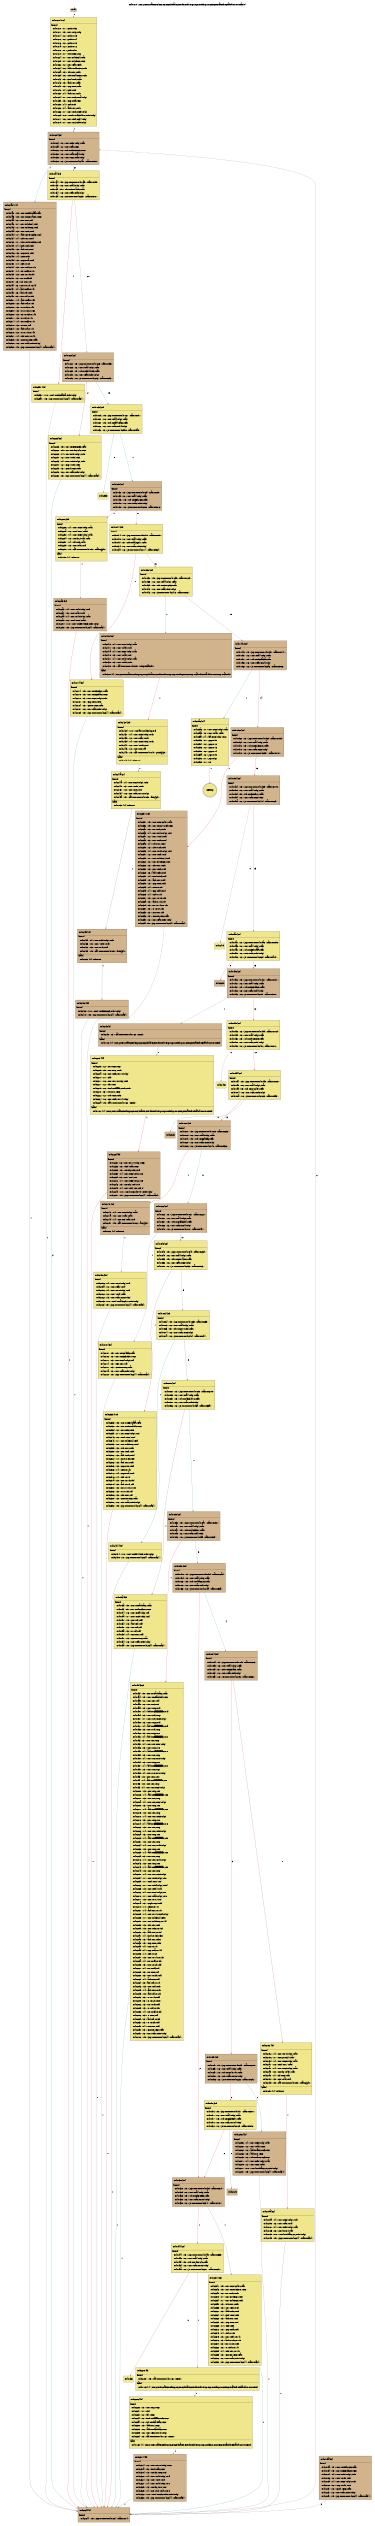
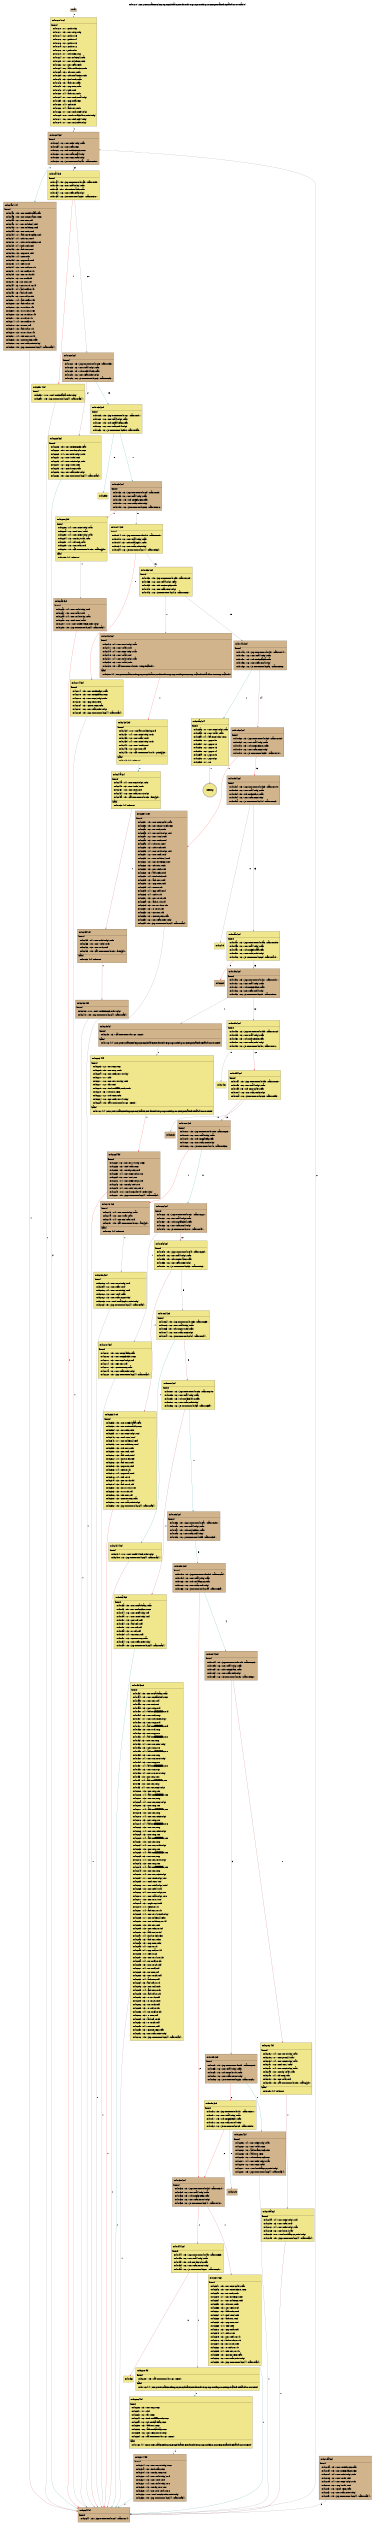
edge "0x401e9c [28]" -> "0x401f9f [360]": removed, label "1"
